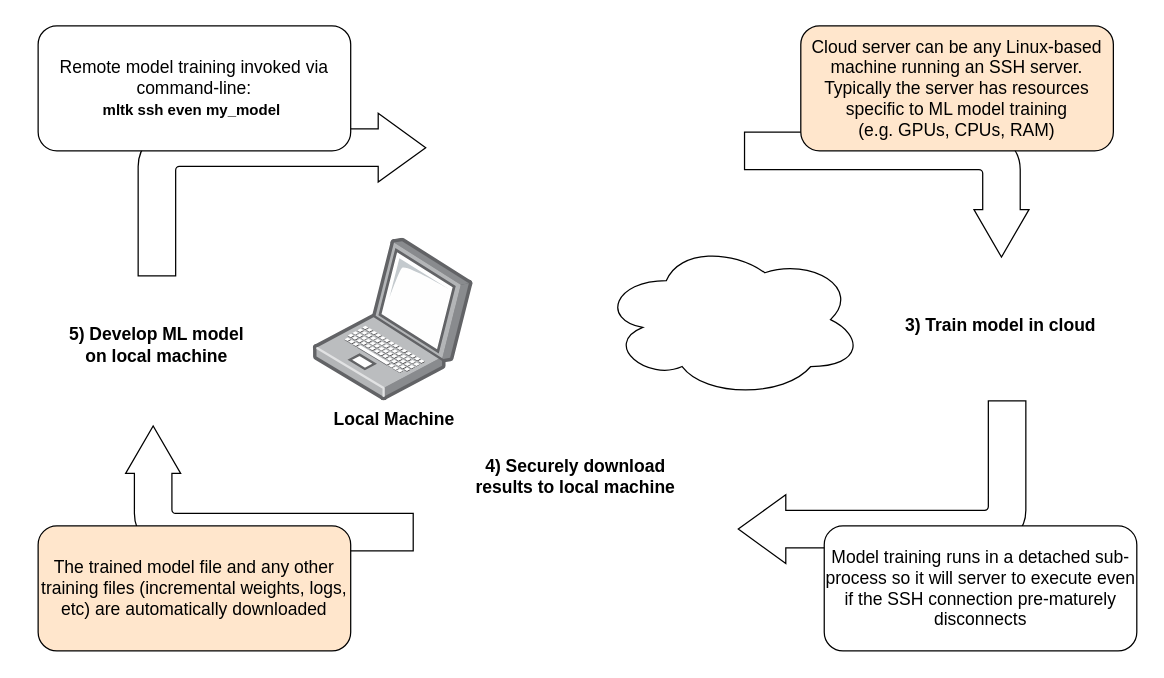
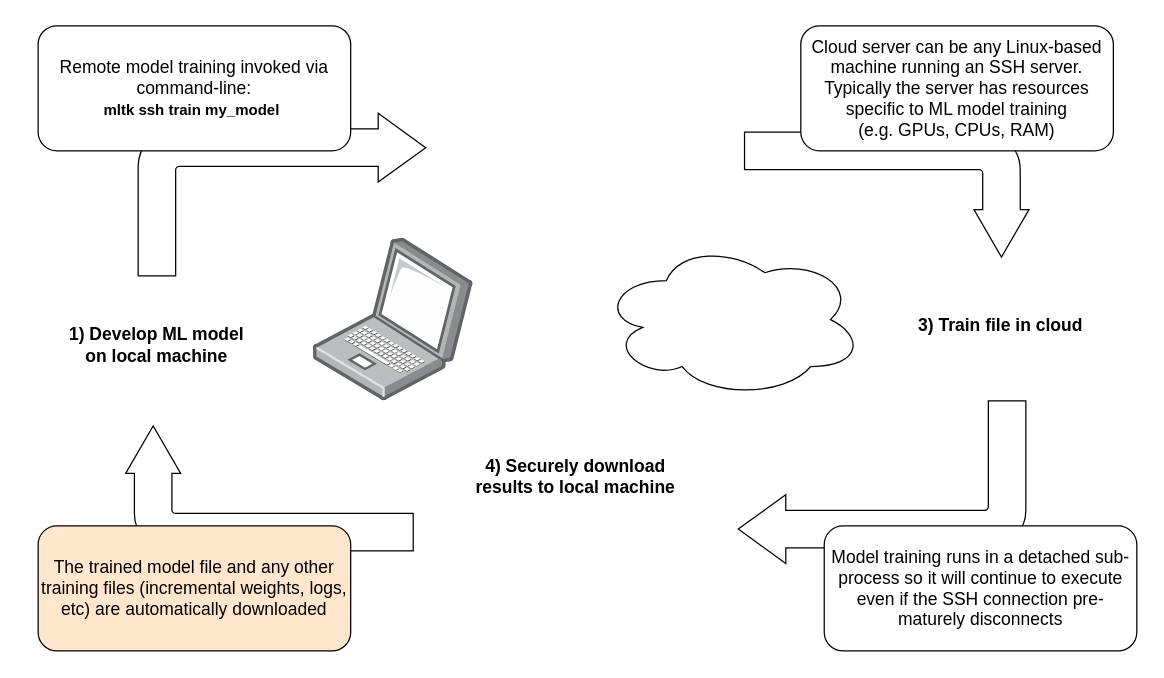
node "Remote model training invoked via command-line: mltk ssh even my_model": label "Remote model training invoked via command-line: mltk ssh even my_model" -> "Remote model training invoked via command-line: mltk ssh train my_model"
node "Cloud server can be any Linux-based machine running an SSH server. Typically the server has resources specific to ML model training (e.g. GPUs, CPUs, RAM)": fillcolor #ffe6cc -> #ffffff
node "3) Train model in cloud": label "3) Train model in cloud" -> "3) Train file in cloud"
node "5) Develop ML model on local machine": label "5) Develop ML model on local machine" -> "1) Develop ML model on local machine"
node "Local Machine": removed
node "Model training runs in a detached sub-process so it will server to execute even if the SSH connection pre-maturely disconnects": label "Model training runs in a detached sub-process so it will server to execute even if the SSH connection pre-maturely disconnects" -> "Model training runs in a detached sub-process so it will continue to execute even if the SSH connection pre-maturely disconnects"
